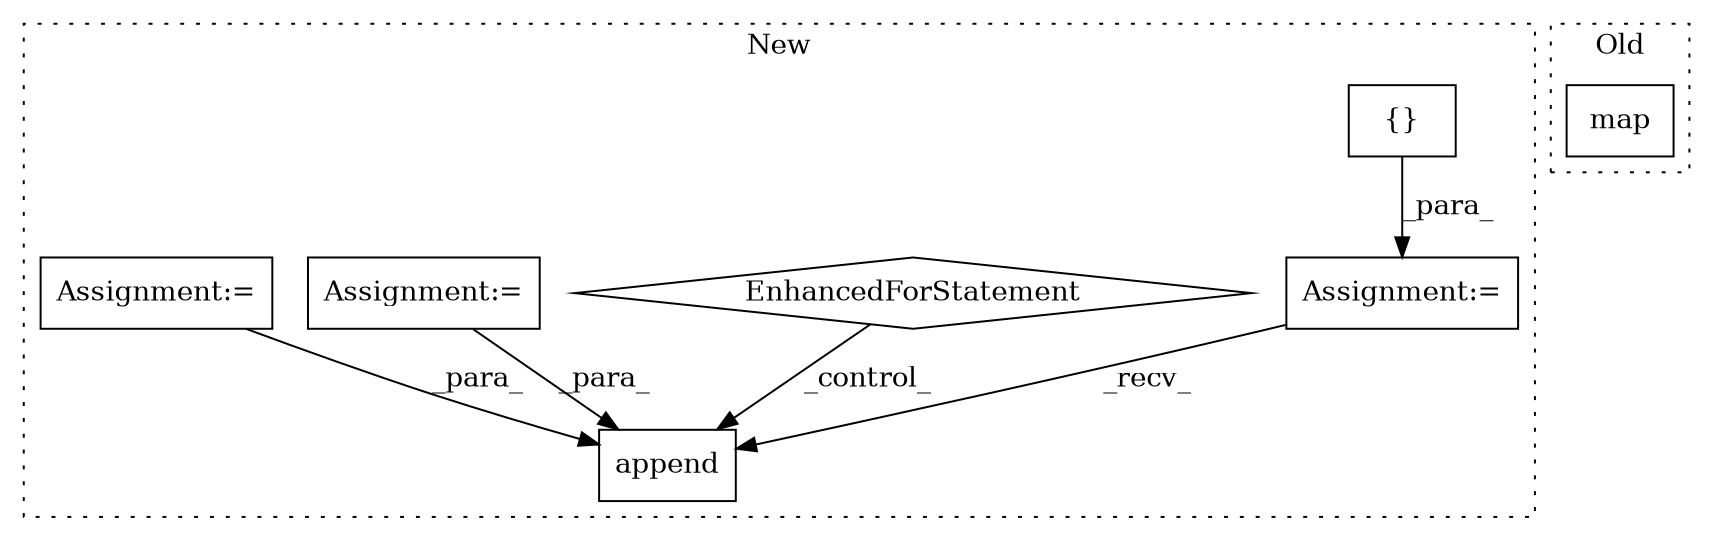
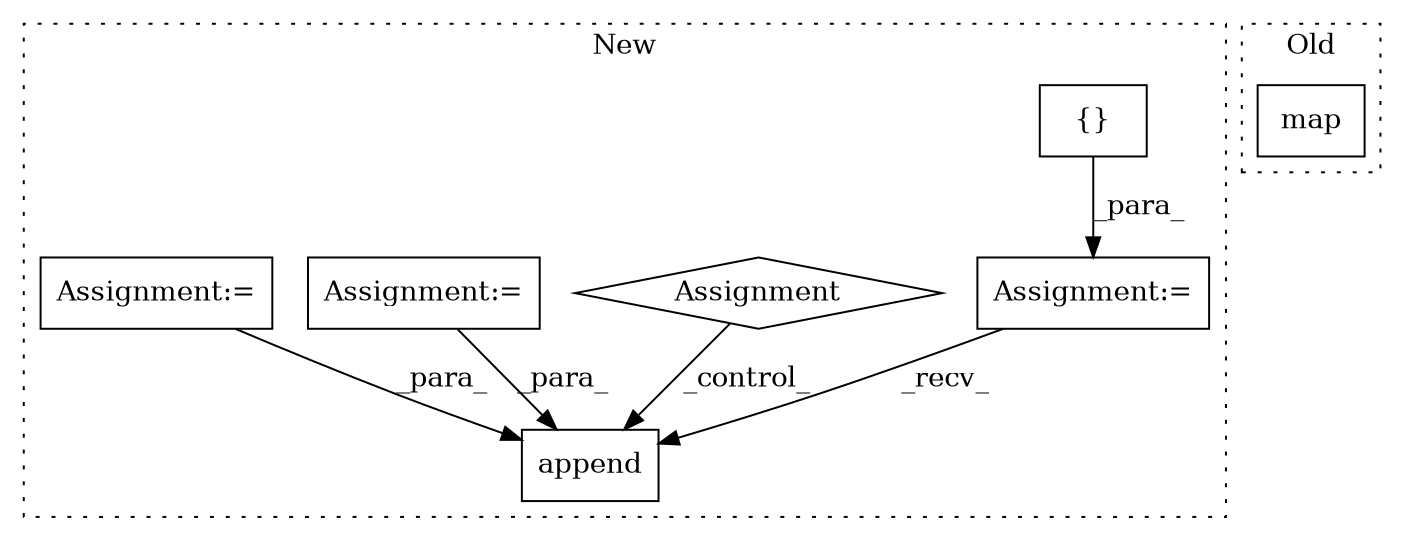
node "EnhancedForStatement": label "EnhancedForStatement" -> "Assignment"
